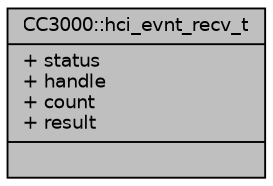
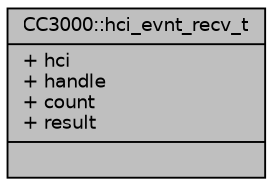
node "CC3000::hci_evnt_recv_t": text "+ status" -> "+ hci"
